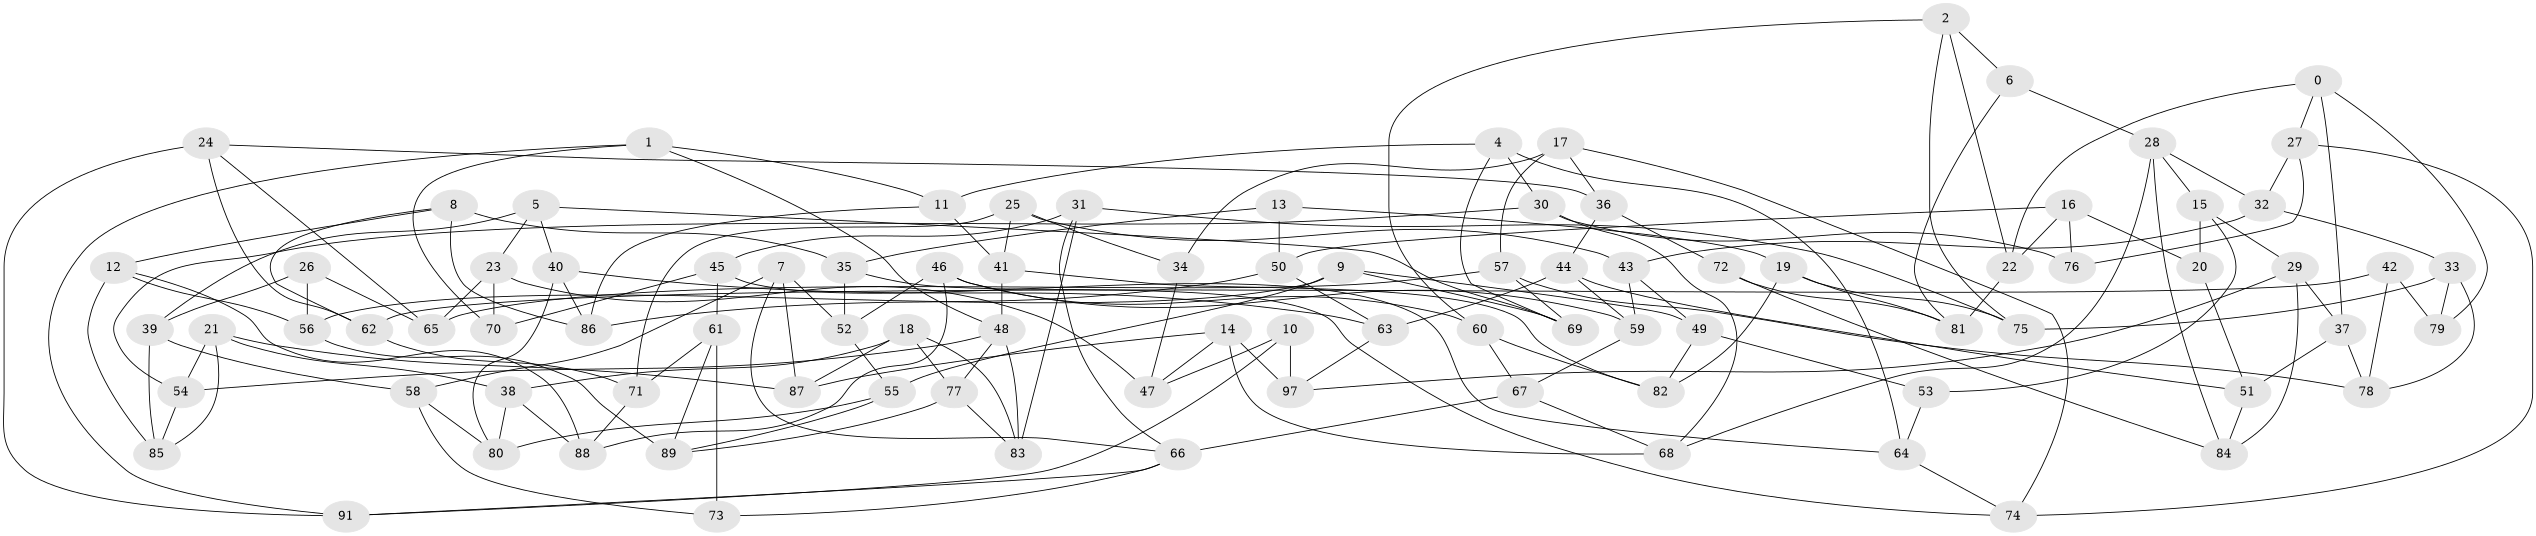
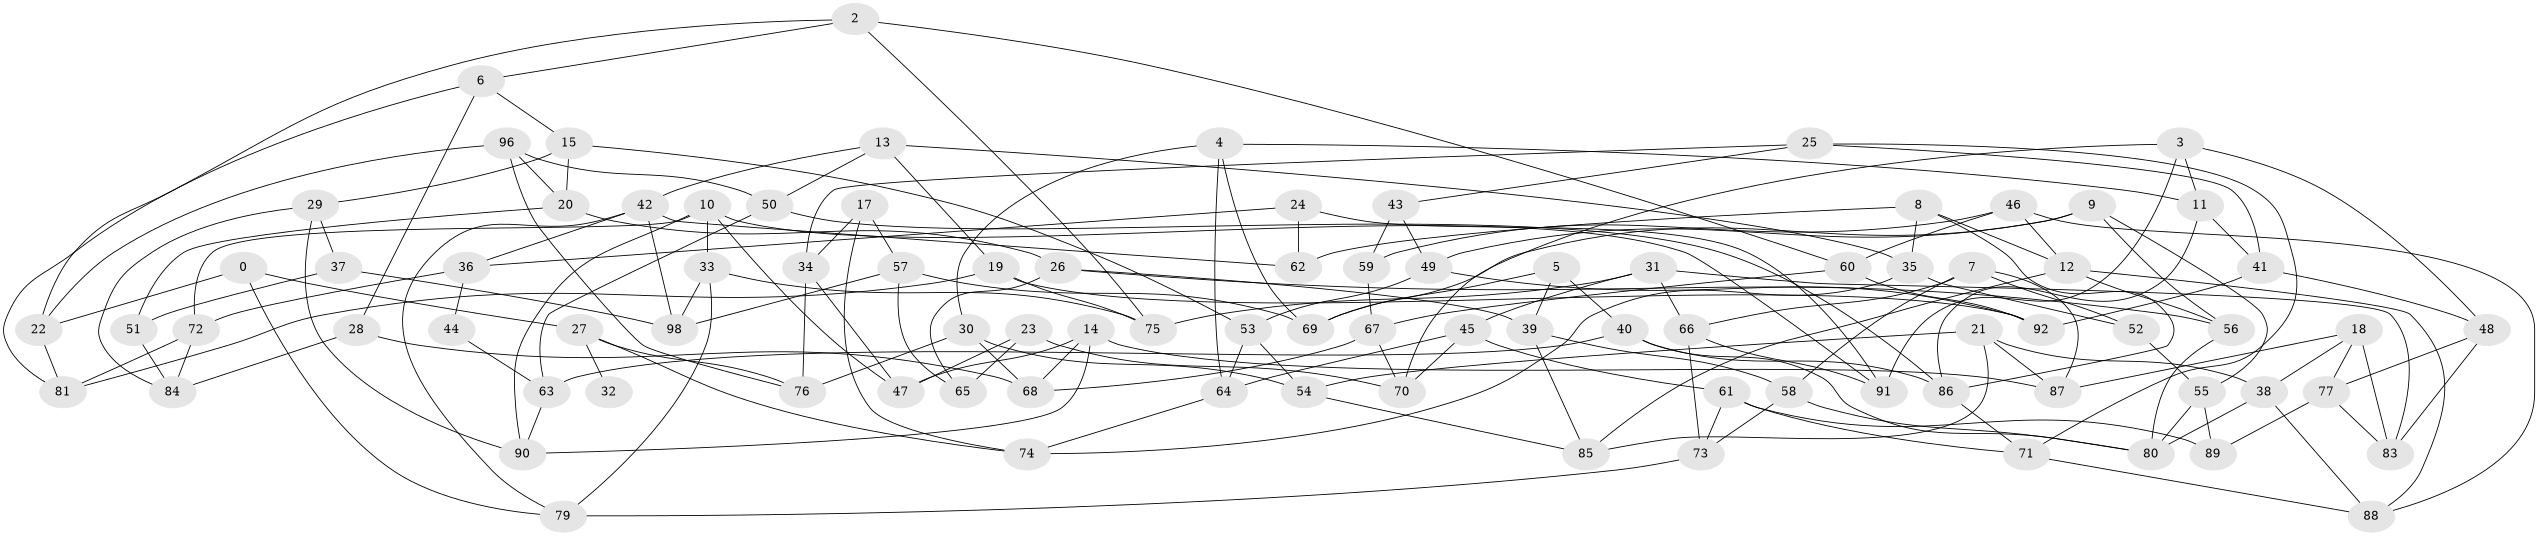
node "1": label "1" -> "3"
edge "17" -- "36": now "42" -- "36"
edge "13" -- "42": added
edge "28" -- "32": removed
edge "28" -- "15": now "6" -- "15"
edge "0" -- "37": removed
node "16": label "16" -> "96"
edge "24" -- "65": removed
edge "10" -- "72": added
edge "32" -- "33": now "10" -- "33"
edge "20" -- "26": added
edge "5" -- "23": removed
edge "32" -- "43": removed
edge "44" -- "59": removed
edge "46" -- "52": now "46" -- "12"
edge "34" -- "76": added
edge "62" -- "71": now "86" -- "71"
edge "44" -- "51": removed
edge "48" -- "54": now "53" -- "54"
edge "56" -- "89": now "56" -- "80"
node "97": label "97" -> "90"
node "82": label "82" -> "92"
node "78": label "78" -> "98"
edge "67" -- "66": now "67" -- "70"
edge "73" -- "79": added
